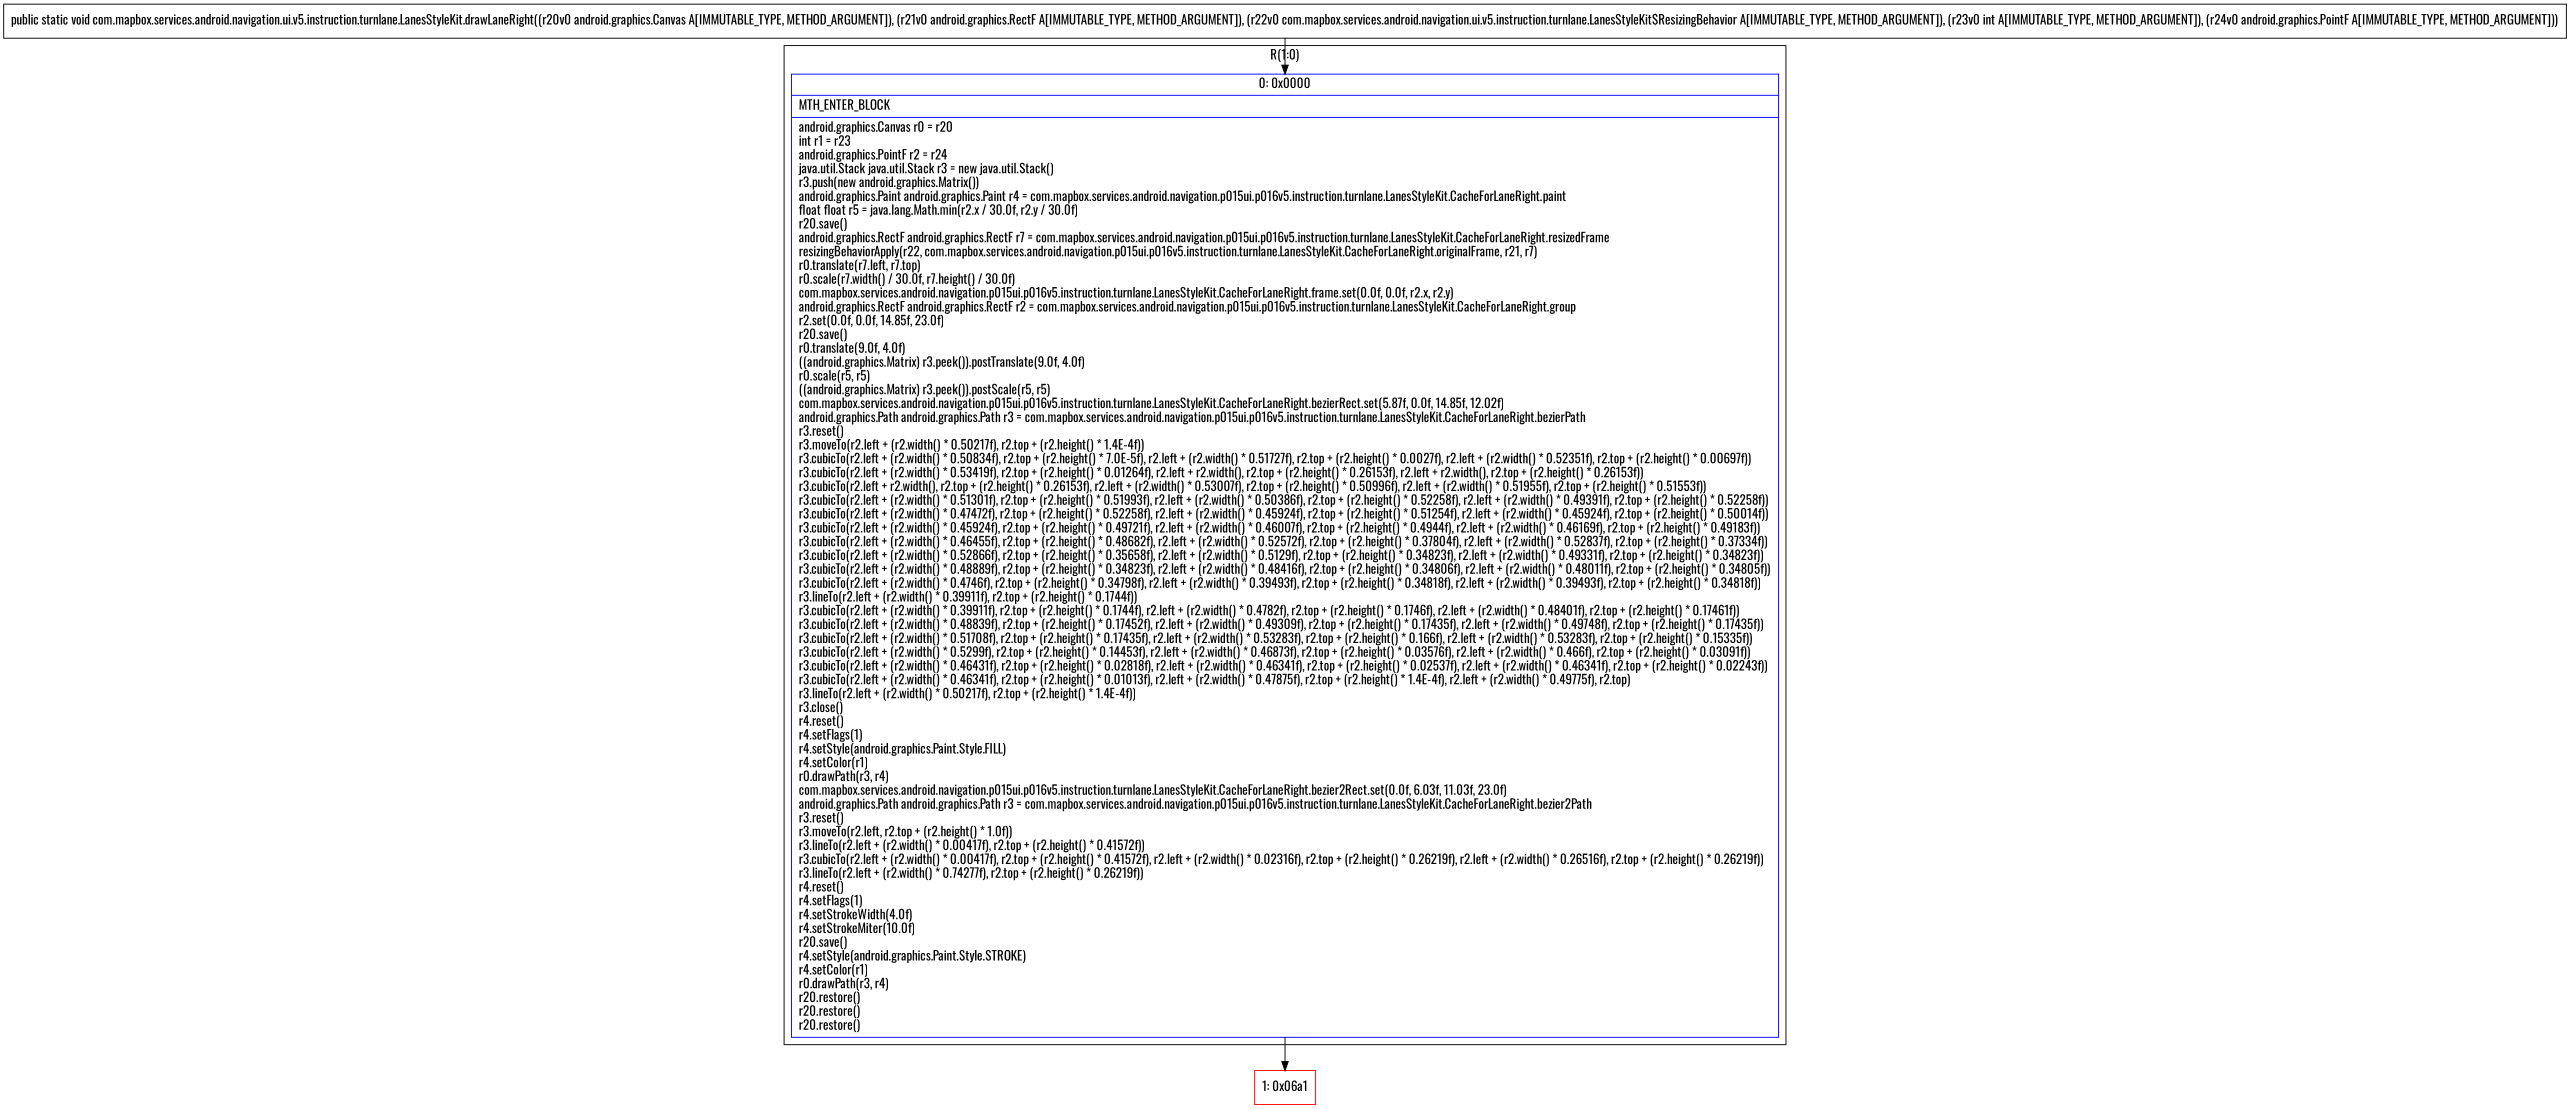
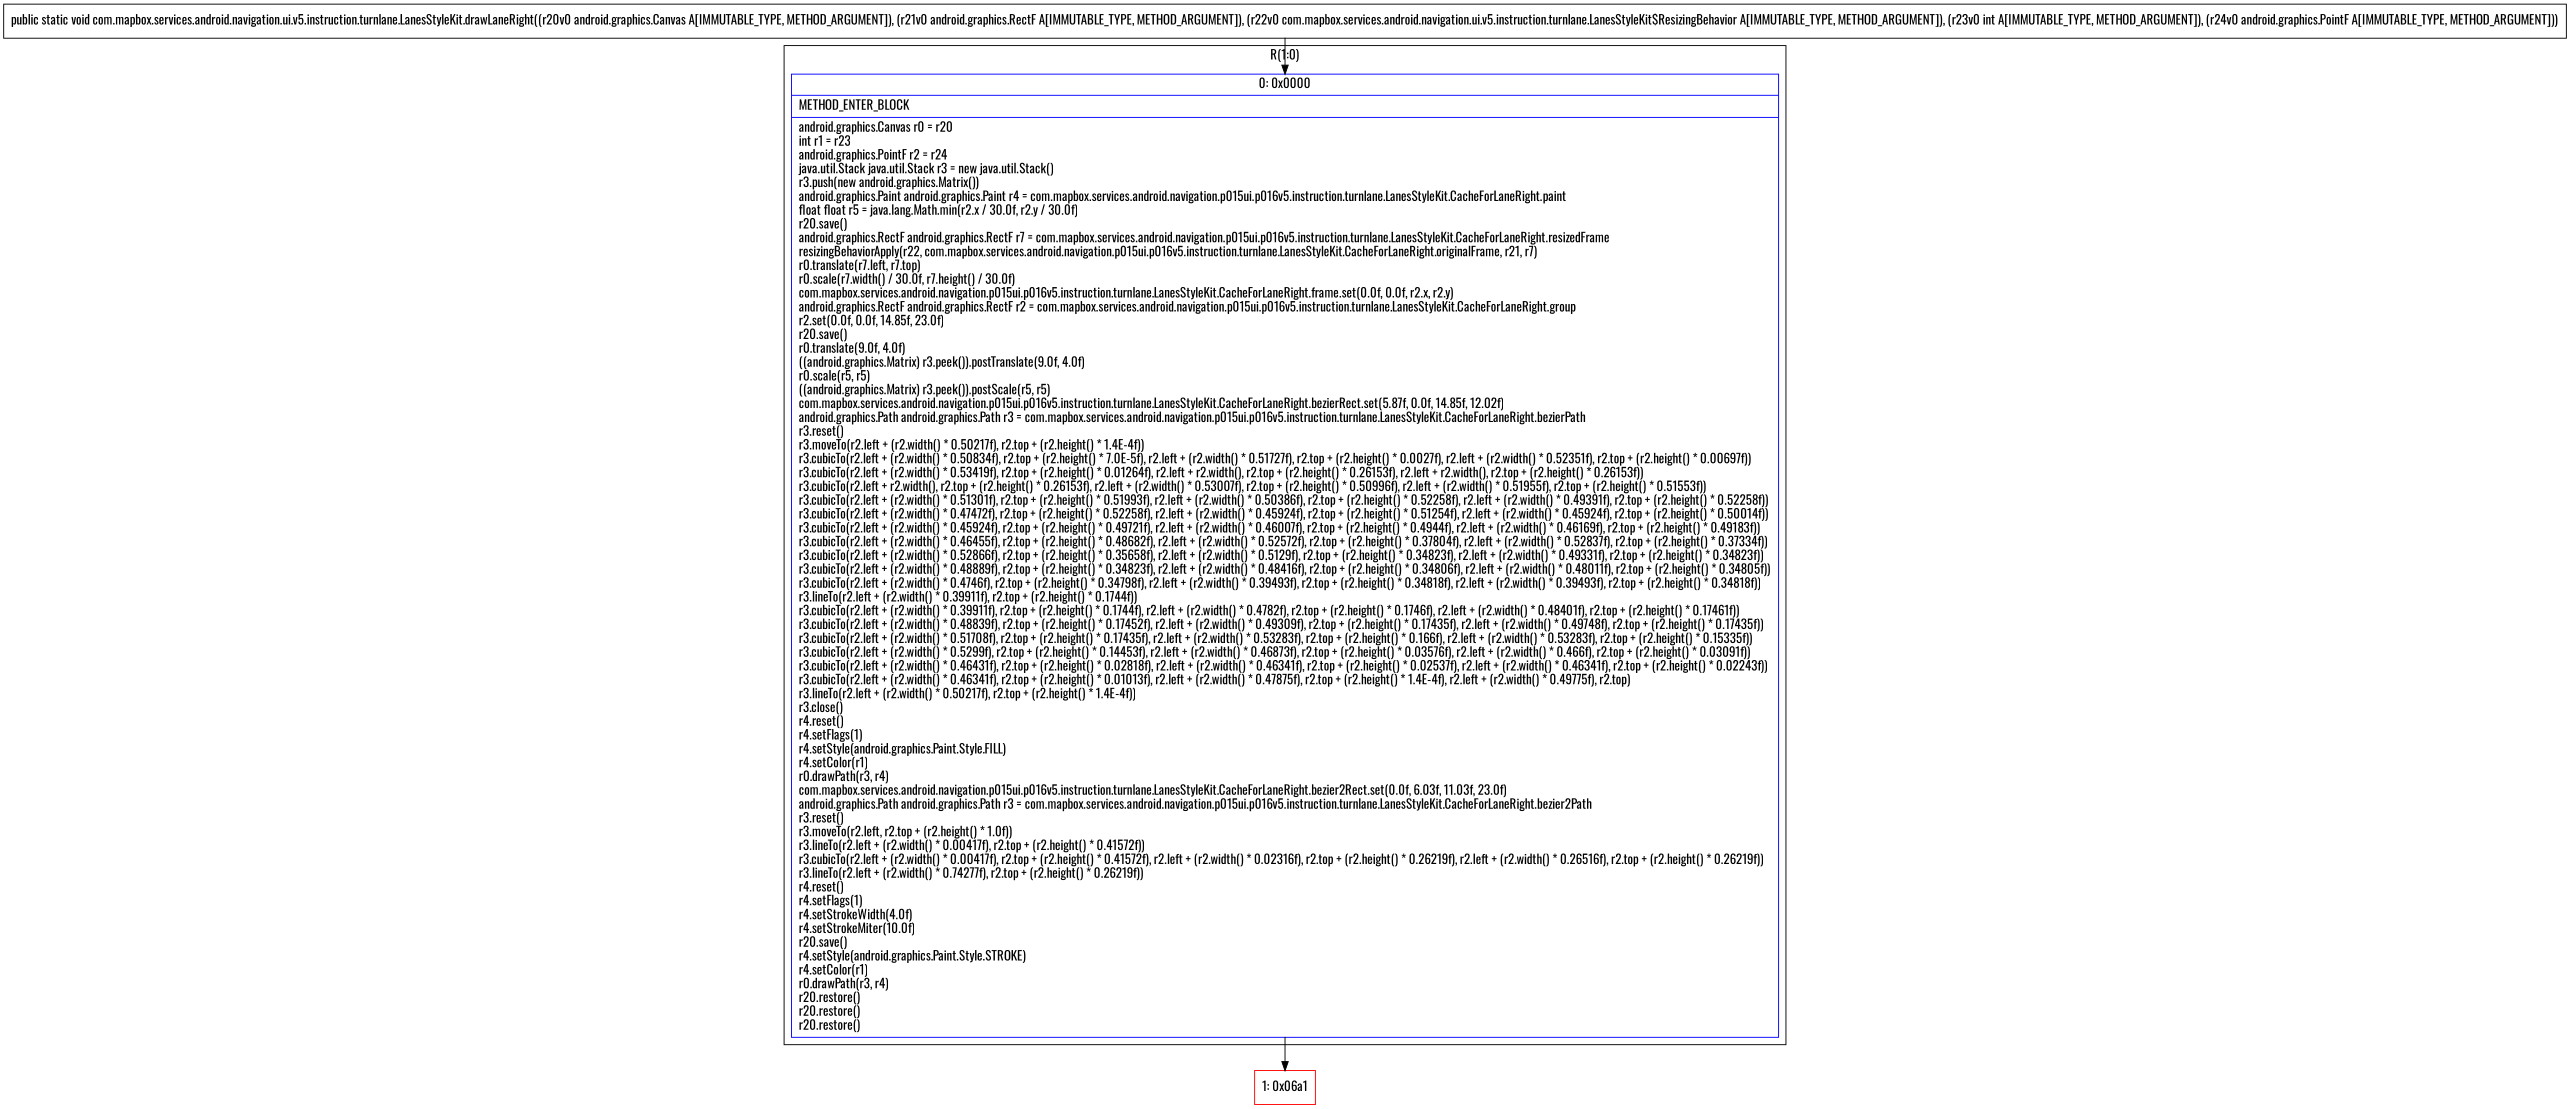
node "0: 0x0000": text "MTH_ENTER_BLOCK" -> "METHOD_ENTER_BLOCK"
